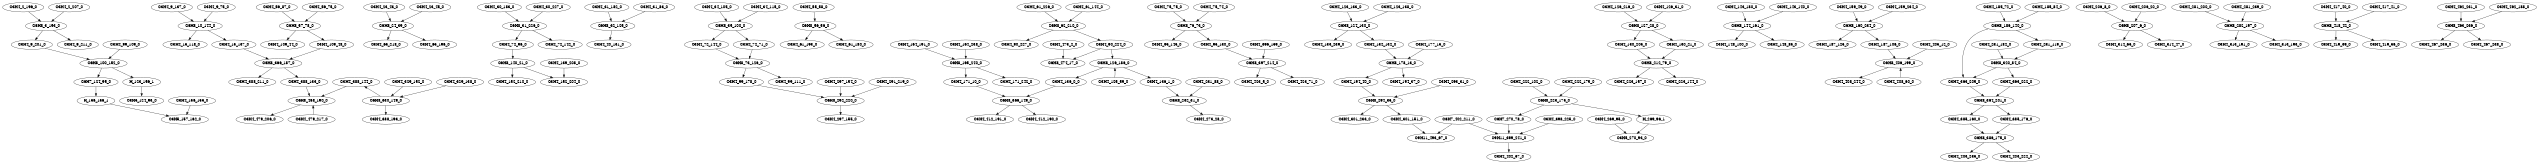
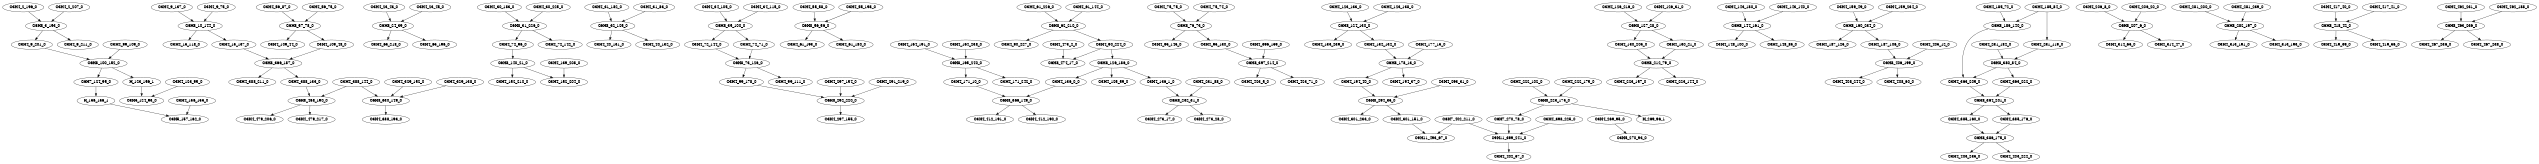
node "C3H4_30_227_0": label "C3H4_30_227_0" -> "C3H4_30_225_0"
node "C3H4_55_198_0": added
edge "C6H8_186_140_0" -> "C3H4_231_119_0": now "C3H4_185_84_0" -> "C3H4_231_119_0"
node "C3H4_40_132_0": added
node "C6H8_320_84_0": label "C6H8_320_84_0" -> "C6H8_380_84_0"
edge "C3H4_125_59_0" -> "C6H8_126_186_0": reversed
edge "C3H4_408_60_0" -> "C6H8_406_199_0": reversed
node "C3H4_123_95_0": added
edge "C6H8_330_149_0" -> "C3H4_388_144_0": reversed
edge "C3H4_479_217_0" -> "C6H8_468_190_0": reversed
node "C3H4_273_17_0": added
edge "H_269_96_1" -> "C3H5_270_93_0": removed
